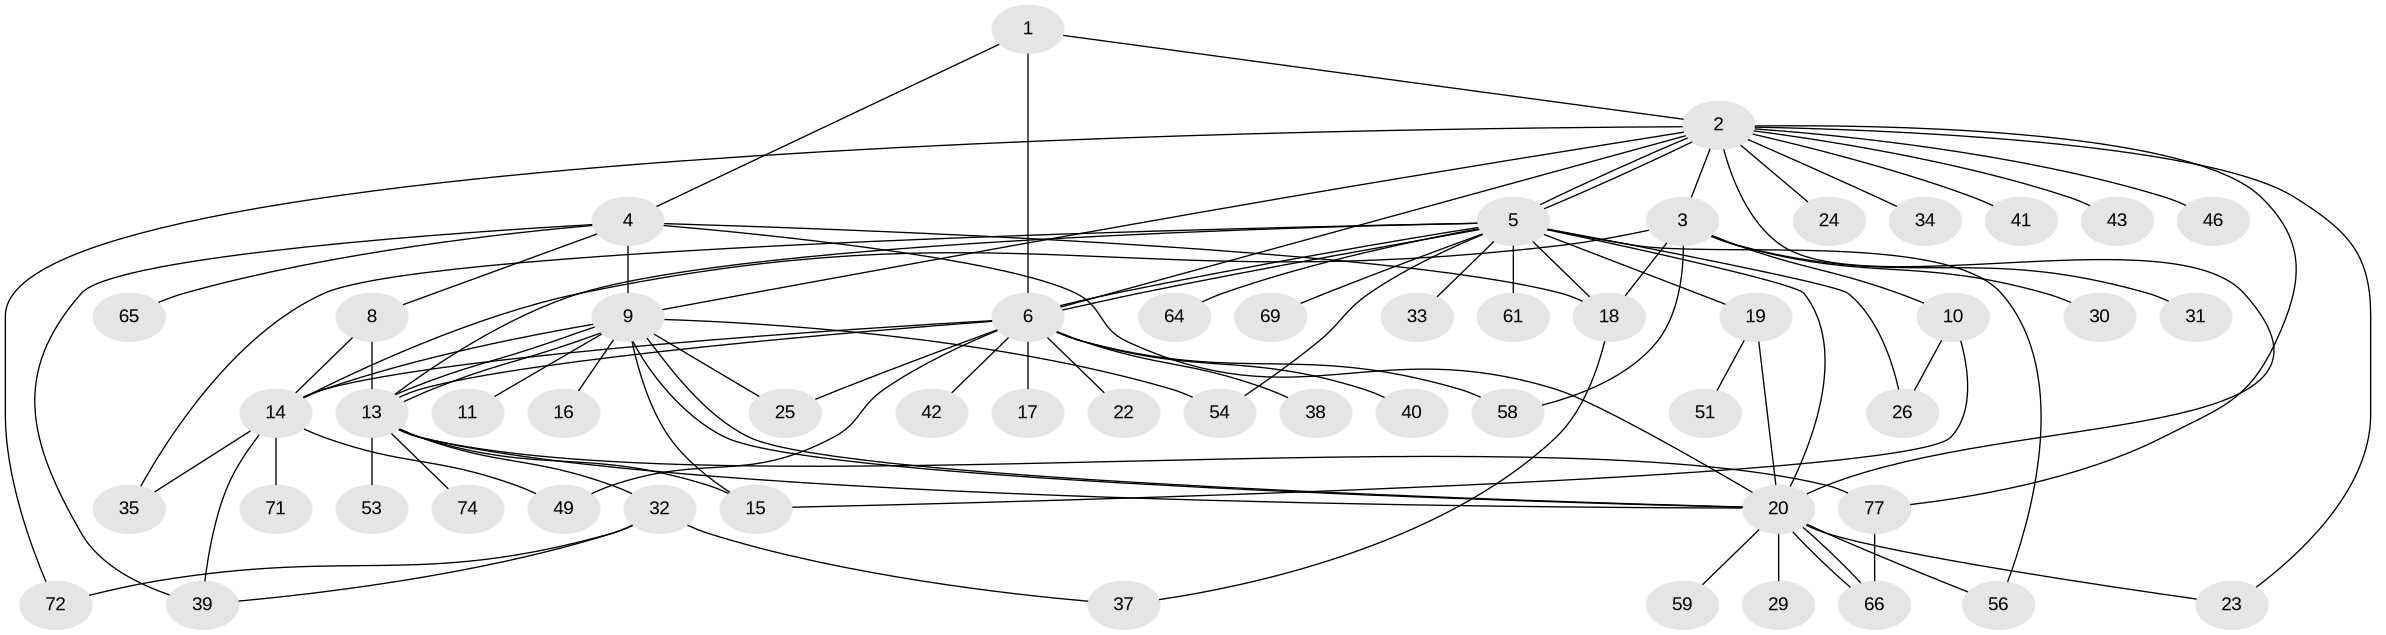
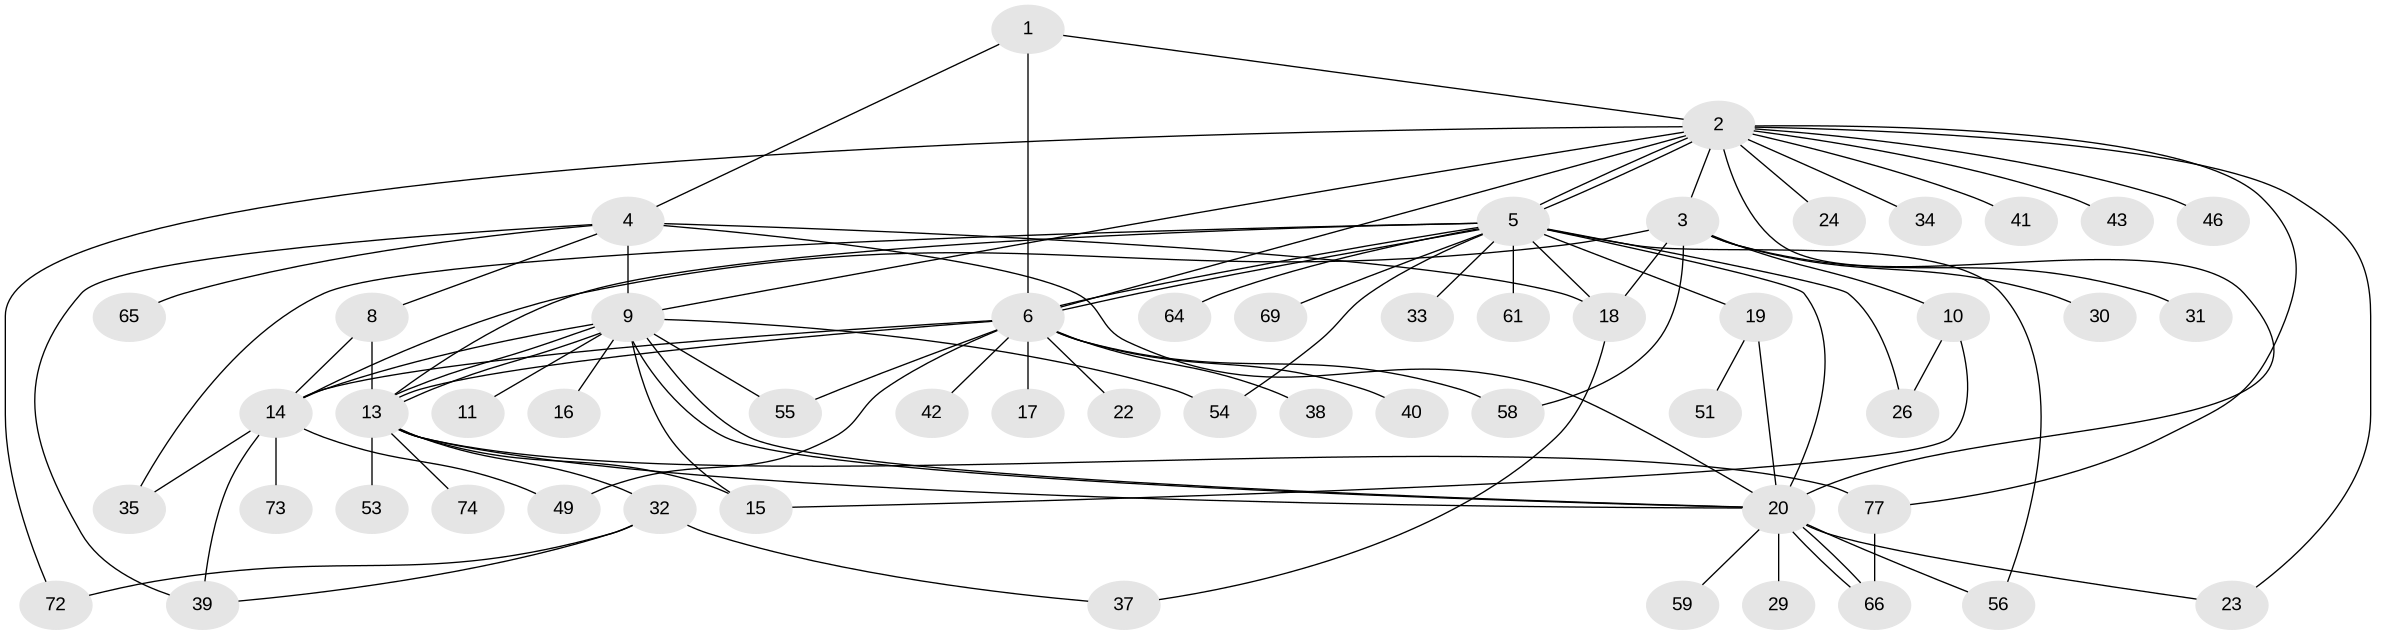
node "25": label "25" -> "55"
node "71": label "71" -> "73"
